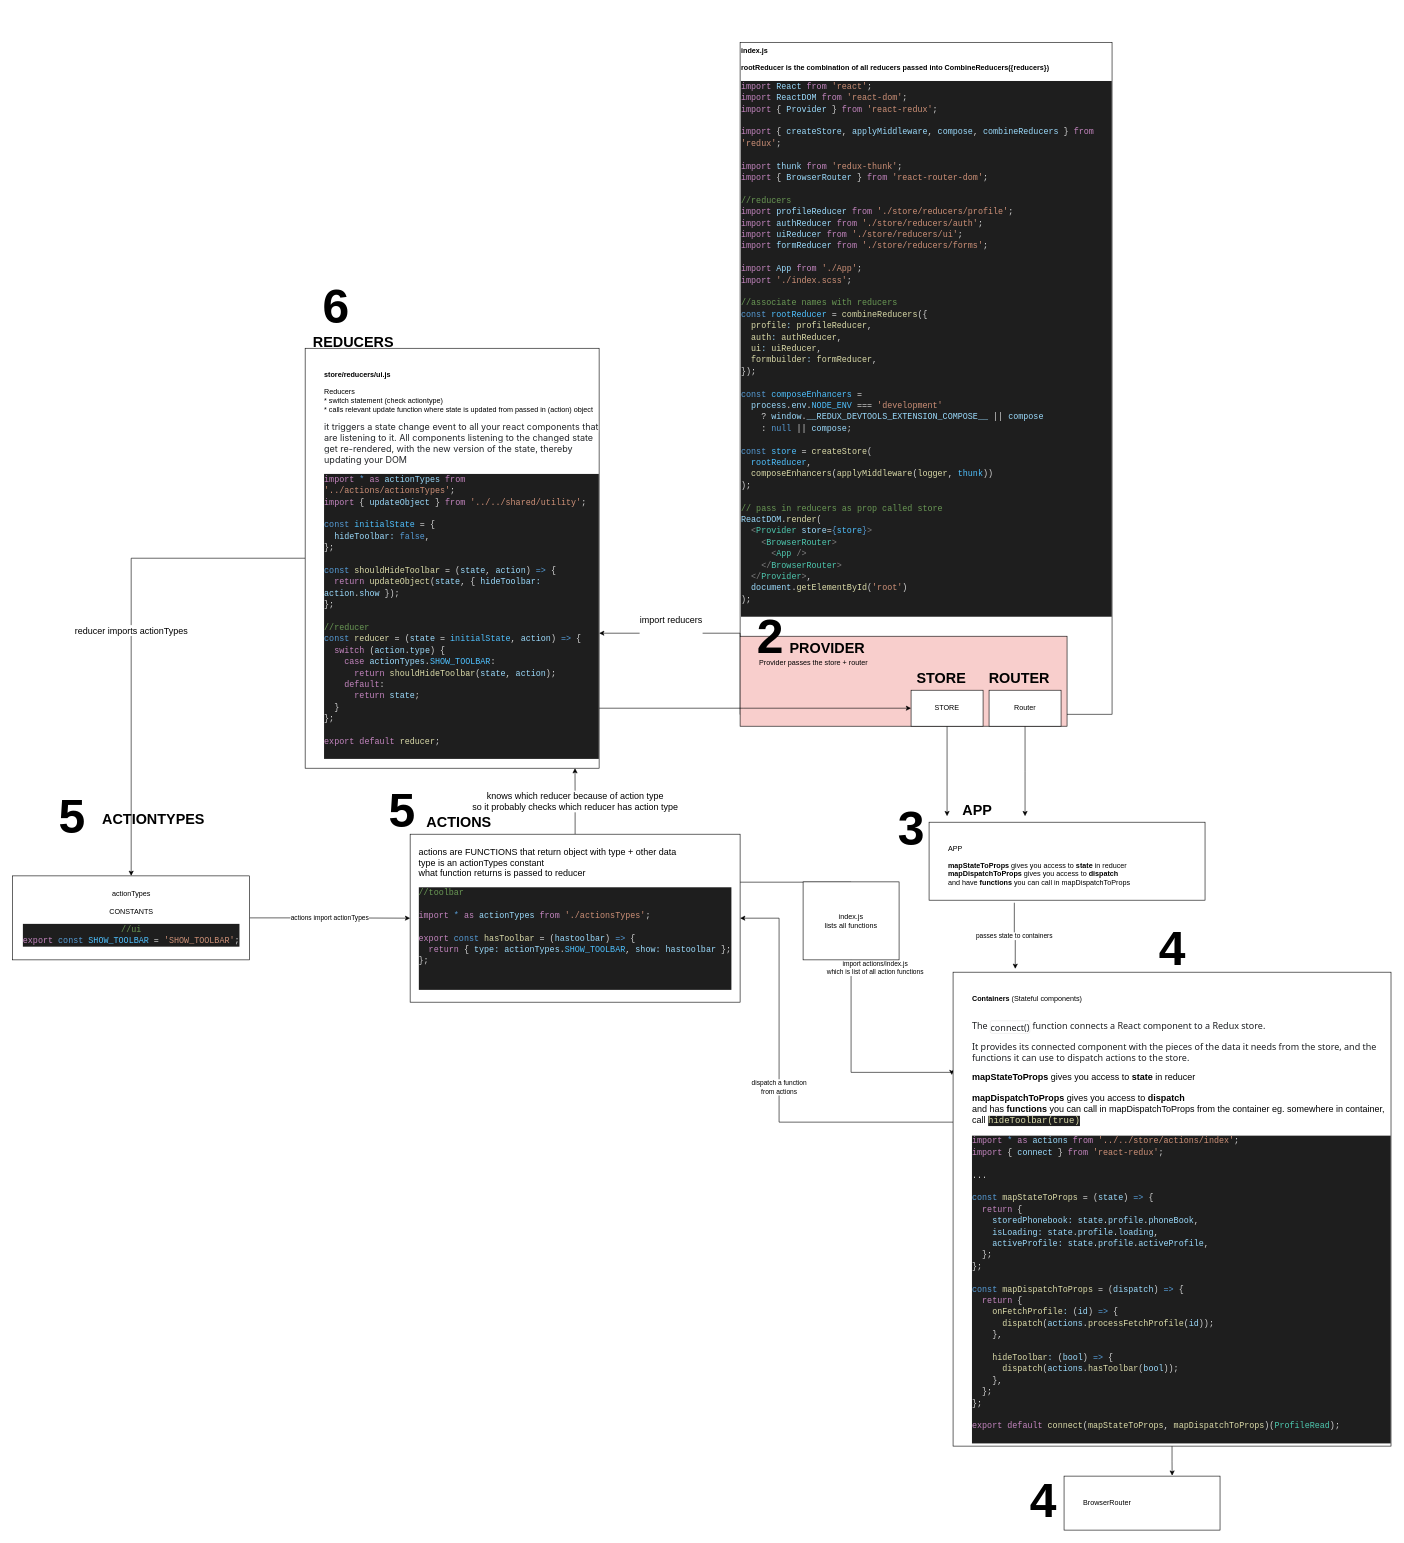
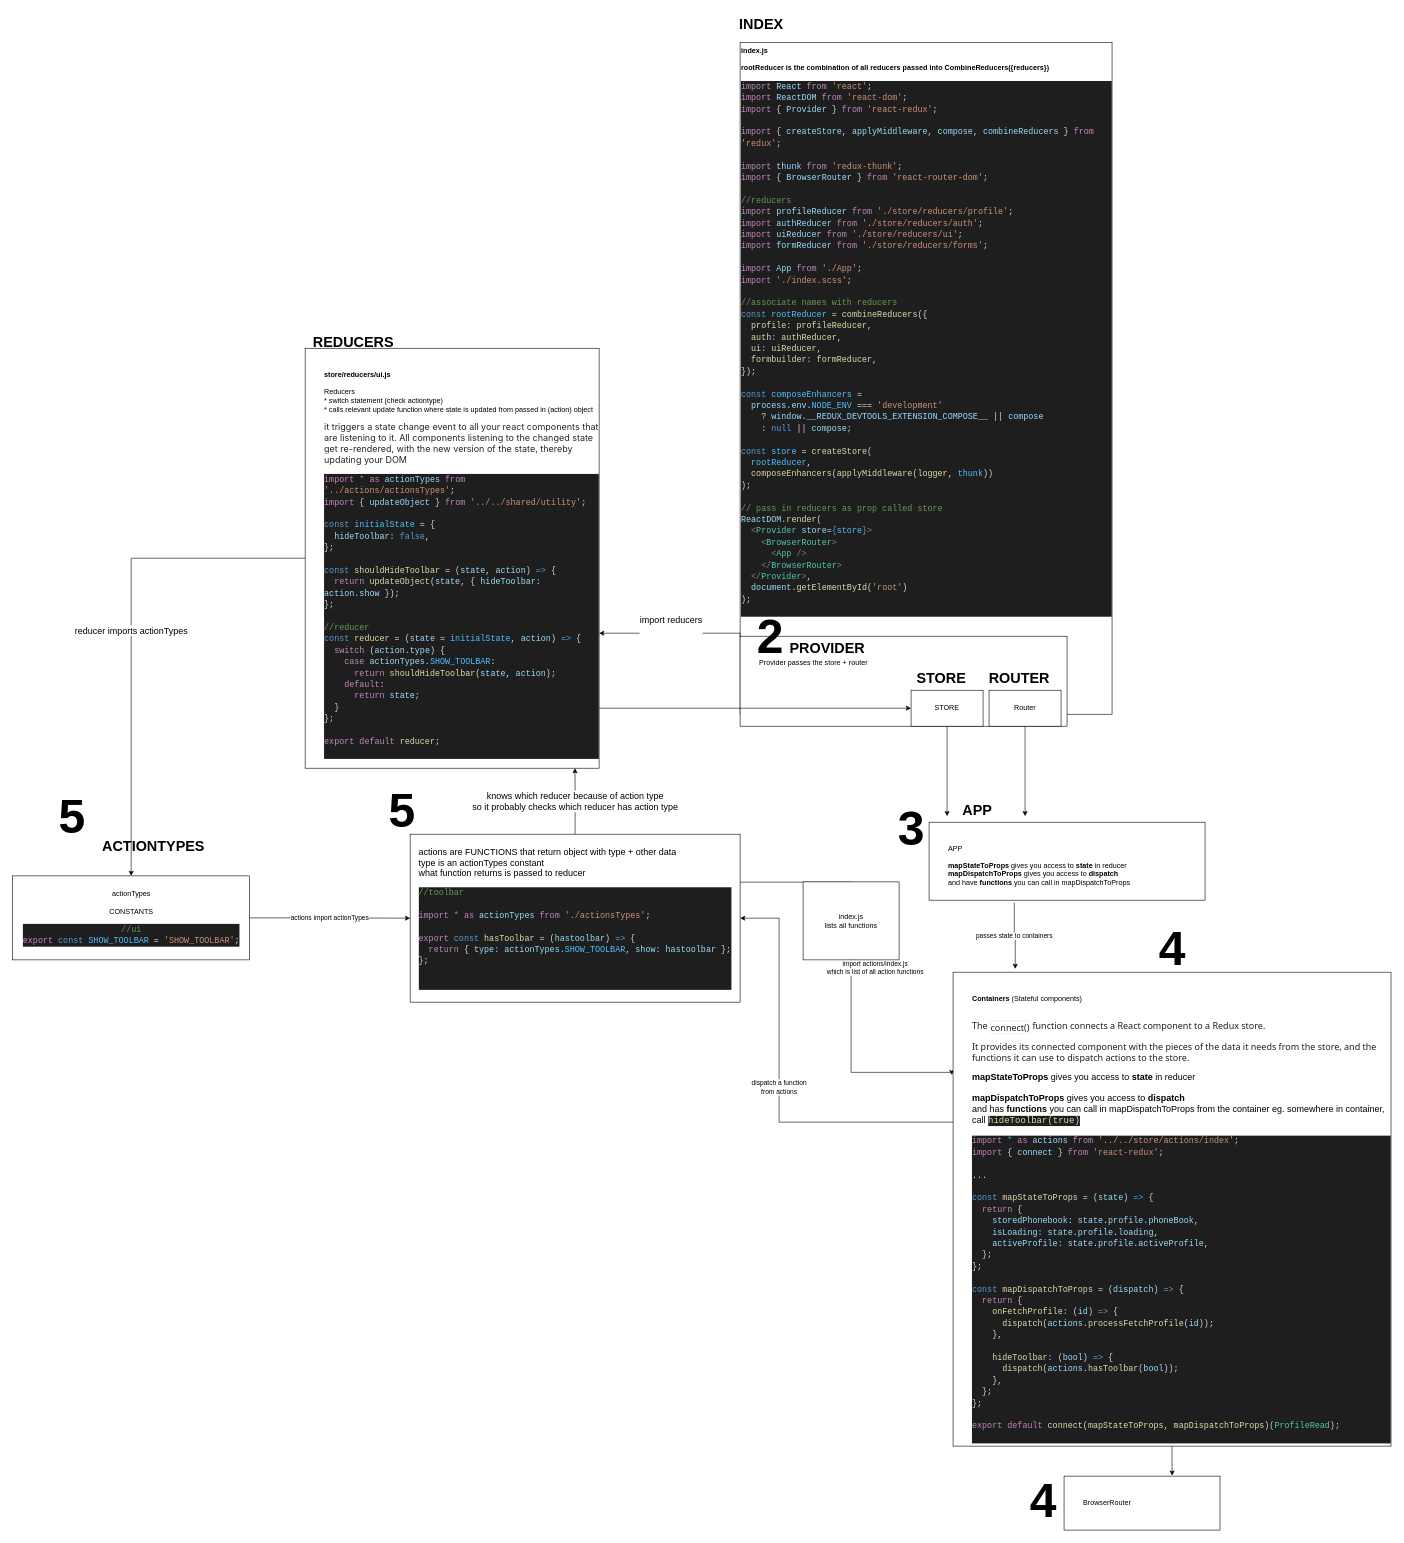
node "INDEX": added
node "6": removed
node "Provider passes the store + router": fillcolor #f8cecc -> #ffffff
node "ACTIONTYPES": moved (131, 819) -> (131, 846)
node "ACTIONS": removed
